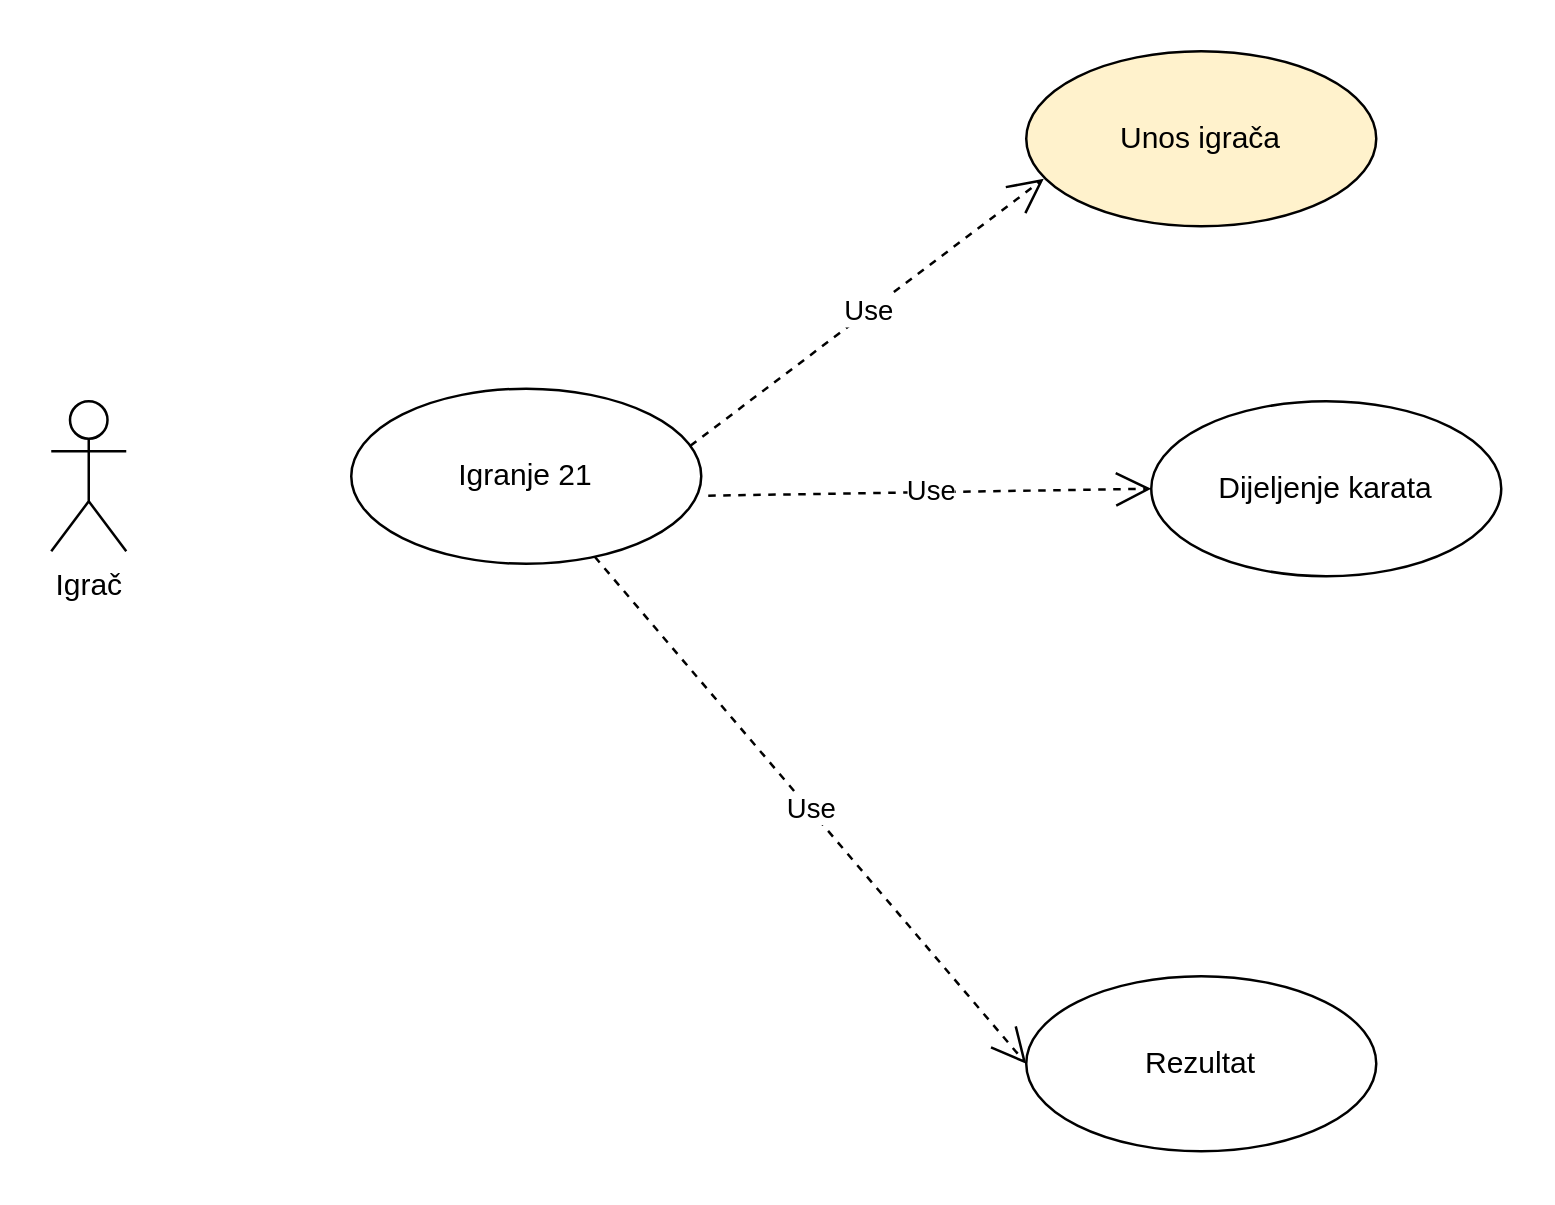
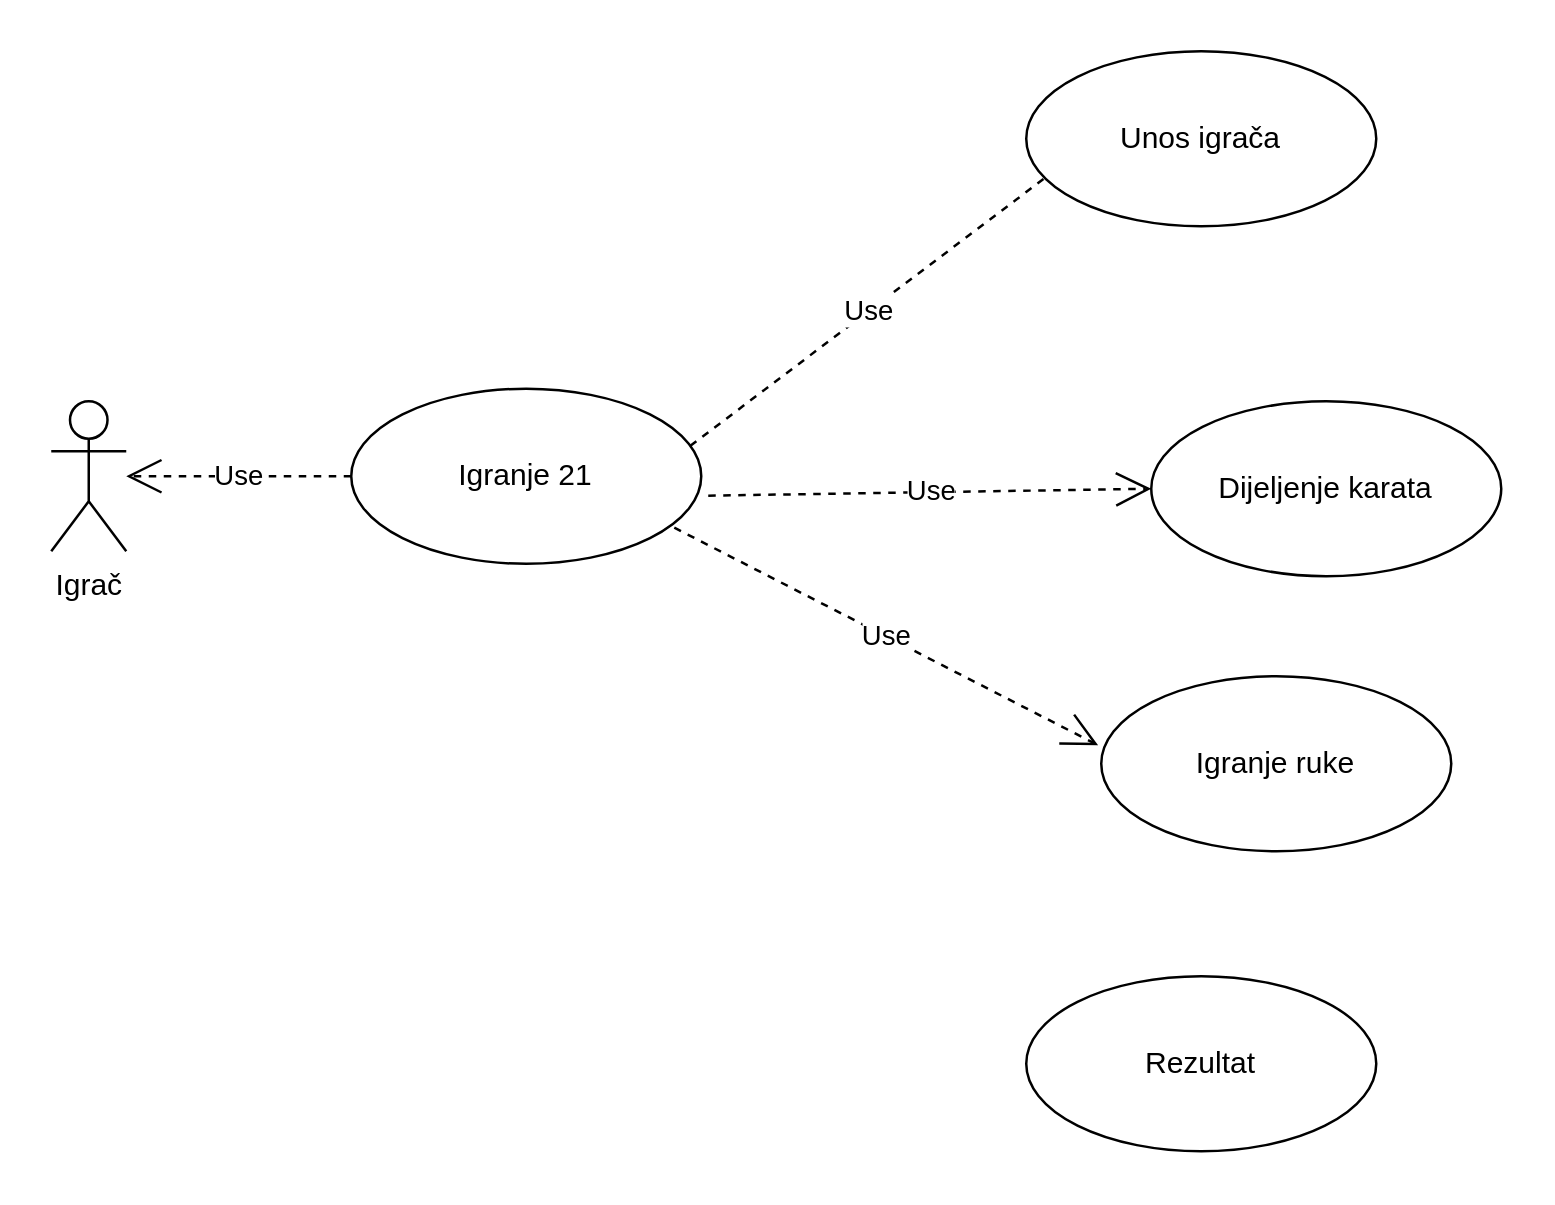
node "Unos igrača": fillcolor #fff2cc -> #ffffff
edge "Igranje 21" -> "Unos igrača": arrowhead open -> none
edge "Igranje 21" -> "Igranje ruke": added, label "Use"
node "Igranje ruke": added
edge "Igranje 21" -> "Rezultat": now "Igranje 21" -> "Igrač"
